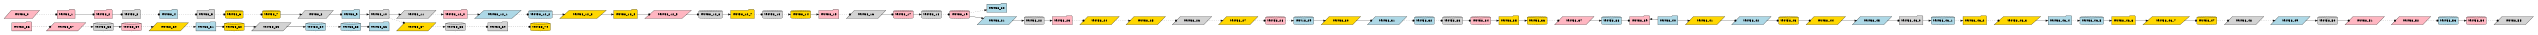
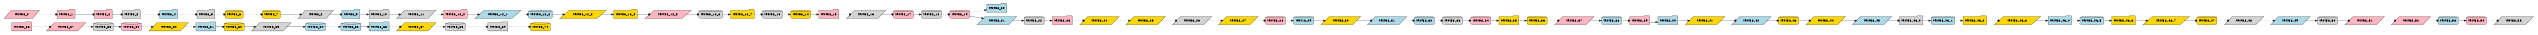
edge "test58_40" -> "test58_39": reversed
edge "test58_10" -> "test58_67": now "test58_66" -> "test58_67"
